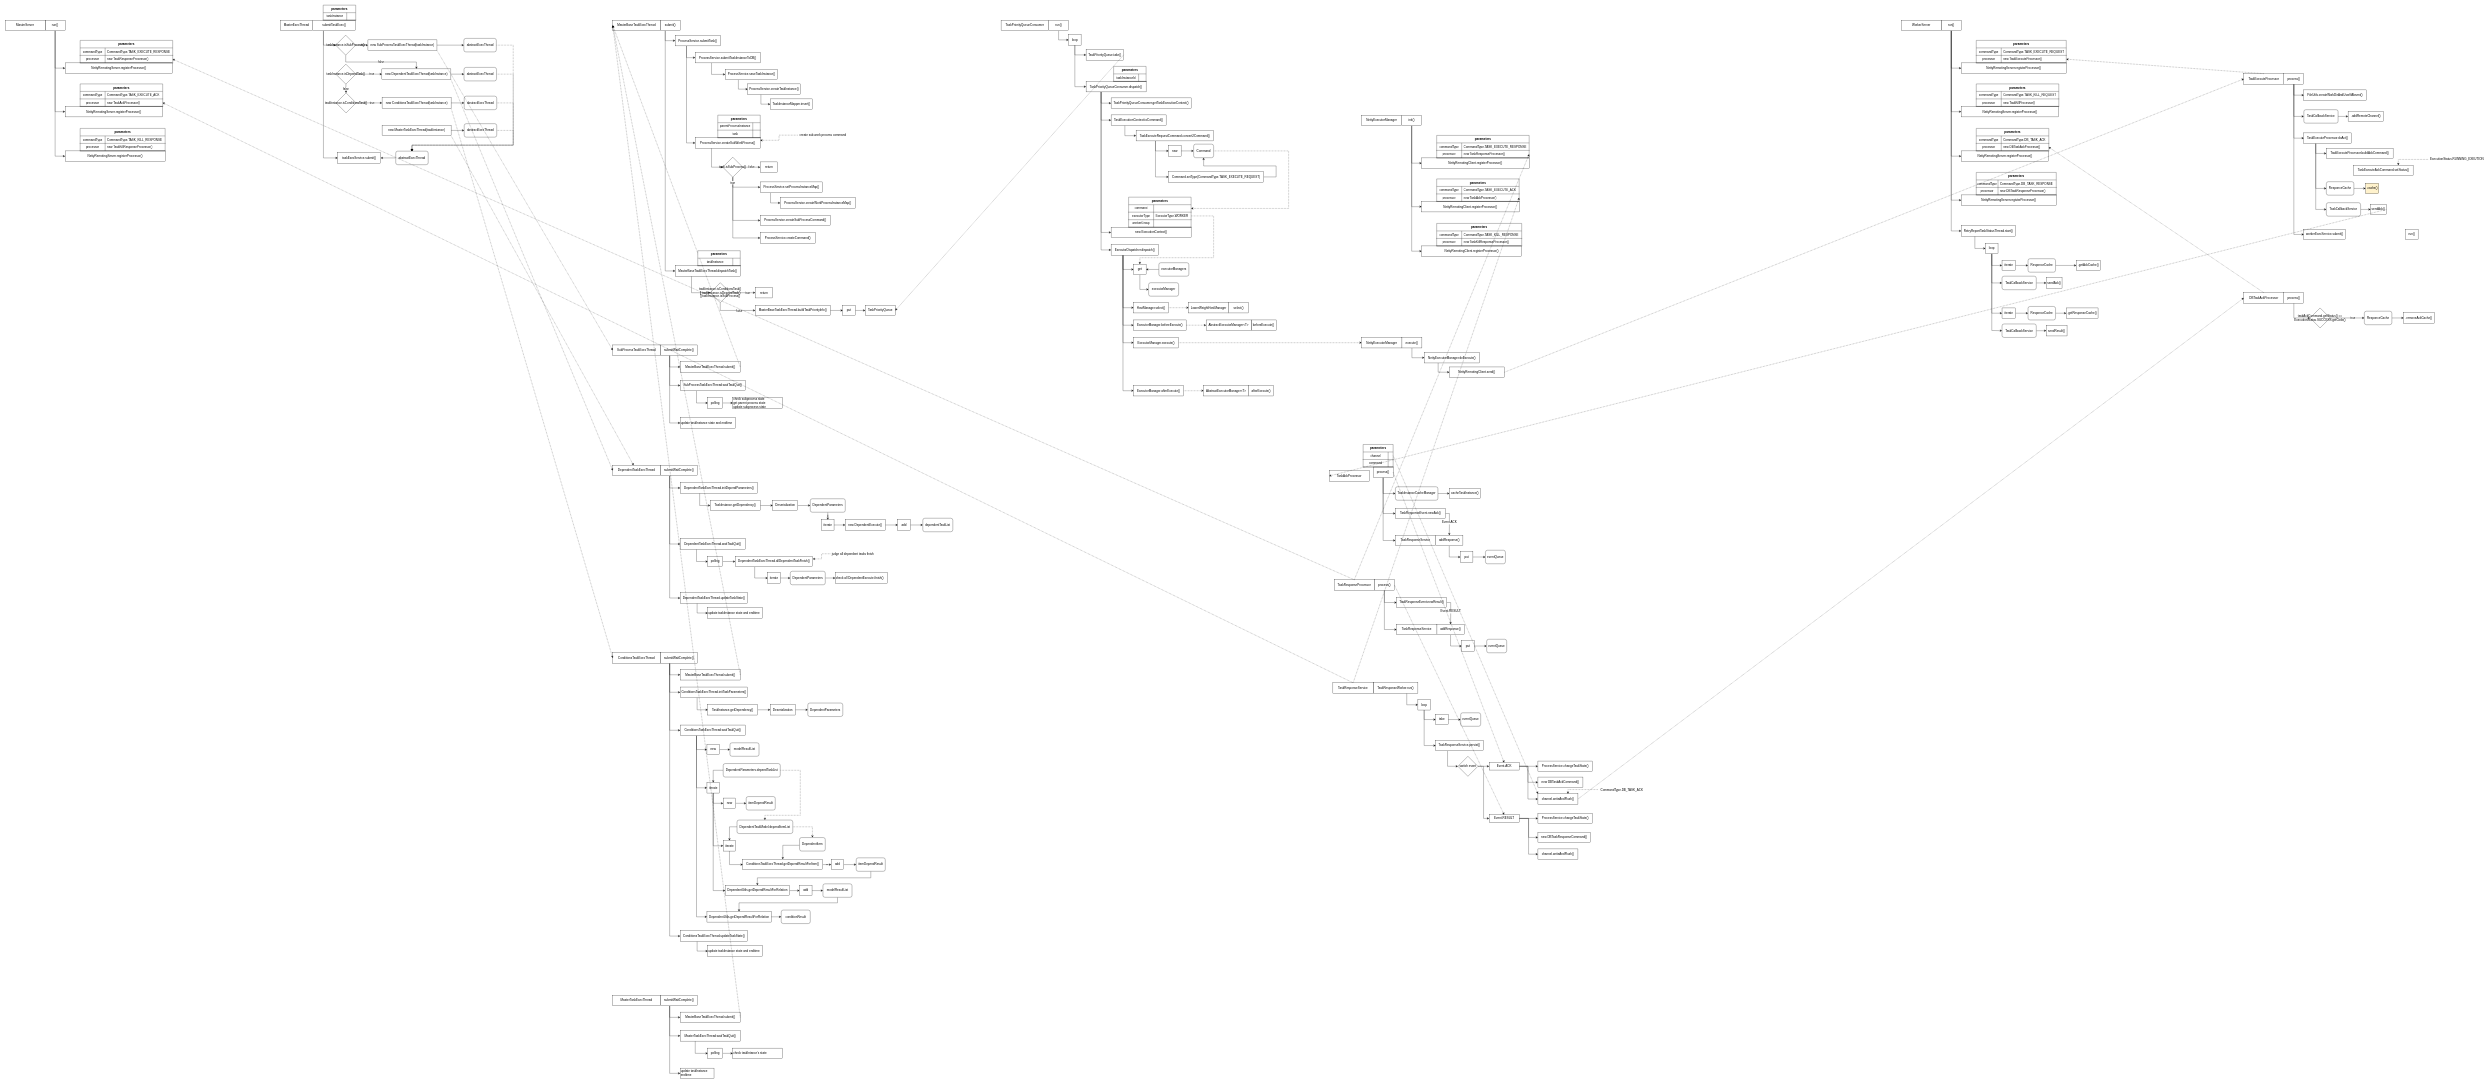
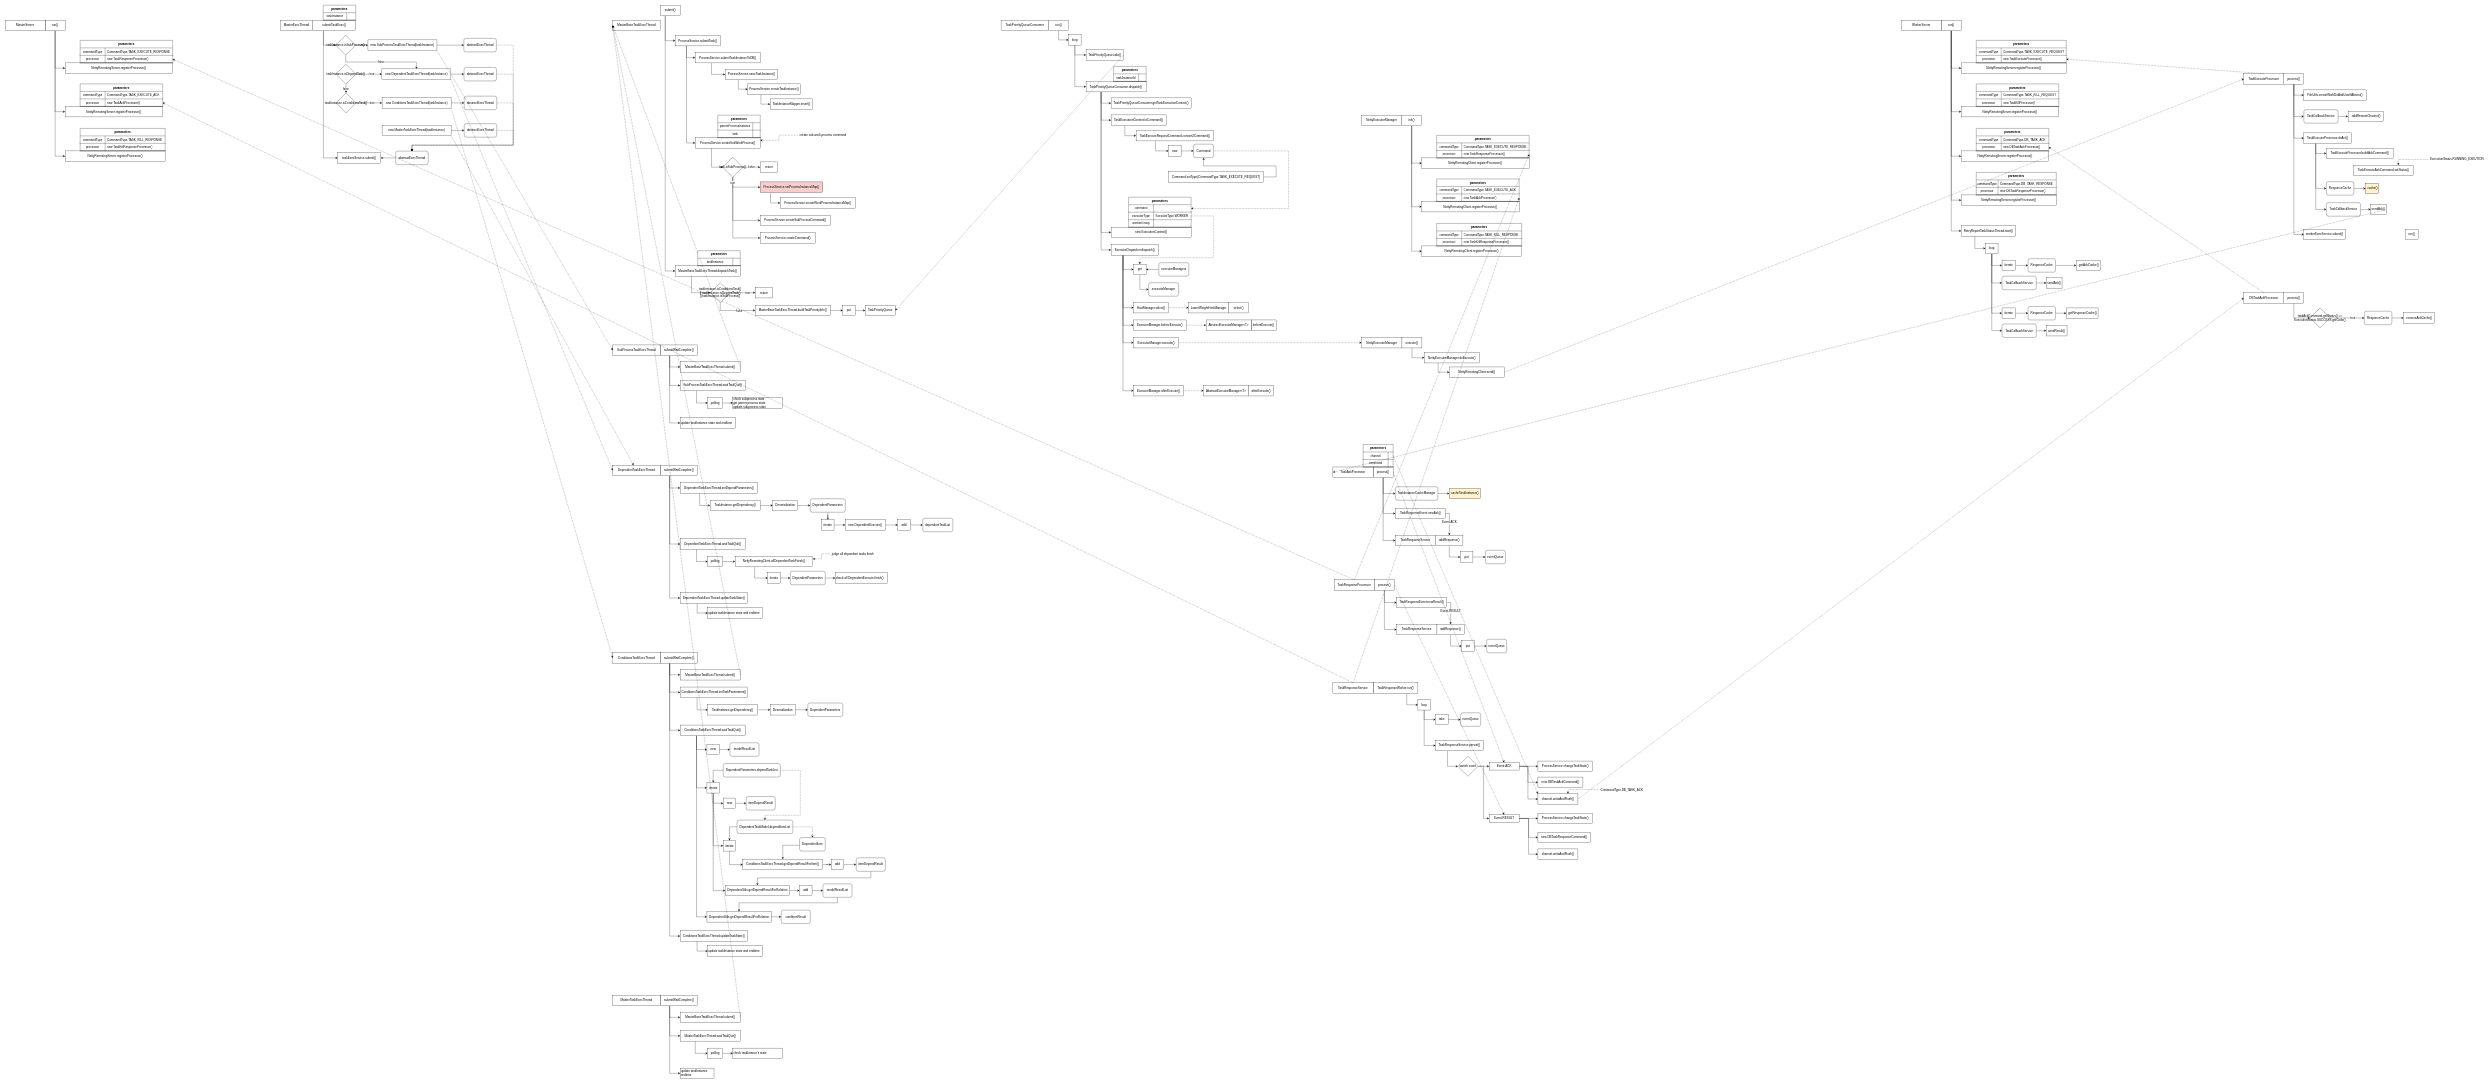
node "submit()": moved (670, 25) -> (670, 10)
edge "TaskExecuteRequestCommand.convert2Command()" -> "Command.setType(CommandType.TASK_EXECUTE_REQUEST)": removed
node "ProcessService.setProcessInstanceMap()": fillcolor #ffffff -> #f8cecc
node "TaskAckProcessor": moved (1349, 476) -> (1353, 472)
node "cacheTaskInstance()": fillcolor #ffffff -> #fff2cc
node "DependentTaskExecThread.allDependentTaskFinish()": label "DependentTaskExecThread.allDependentTaskFinish()" -> "NettyRemotingClient.allDependentTaskFinish()"
